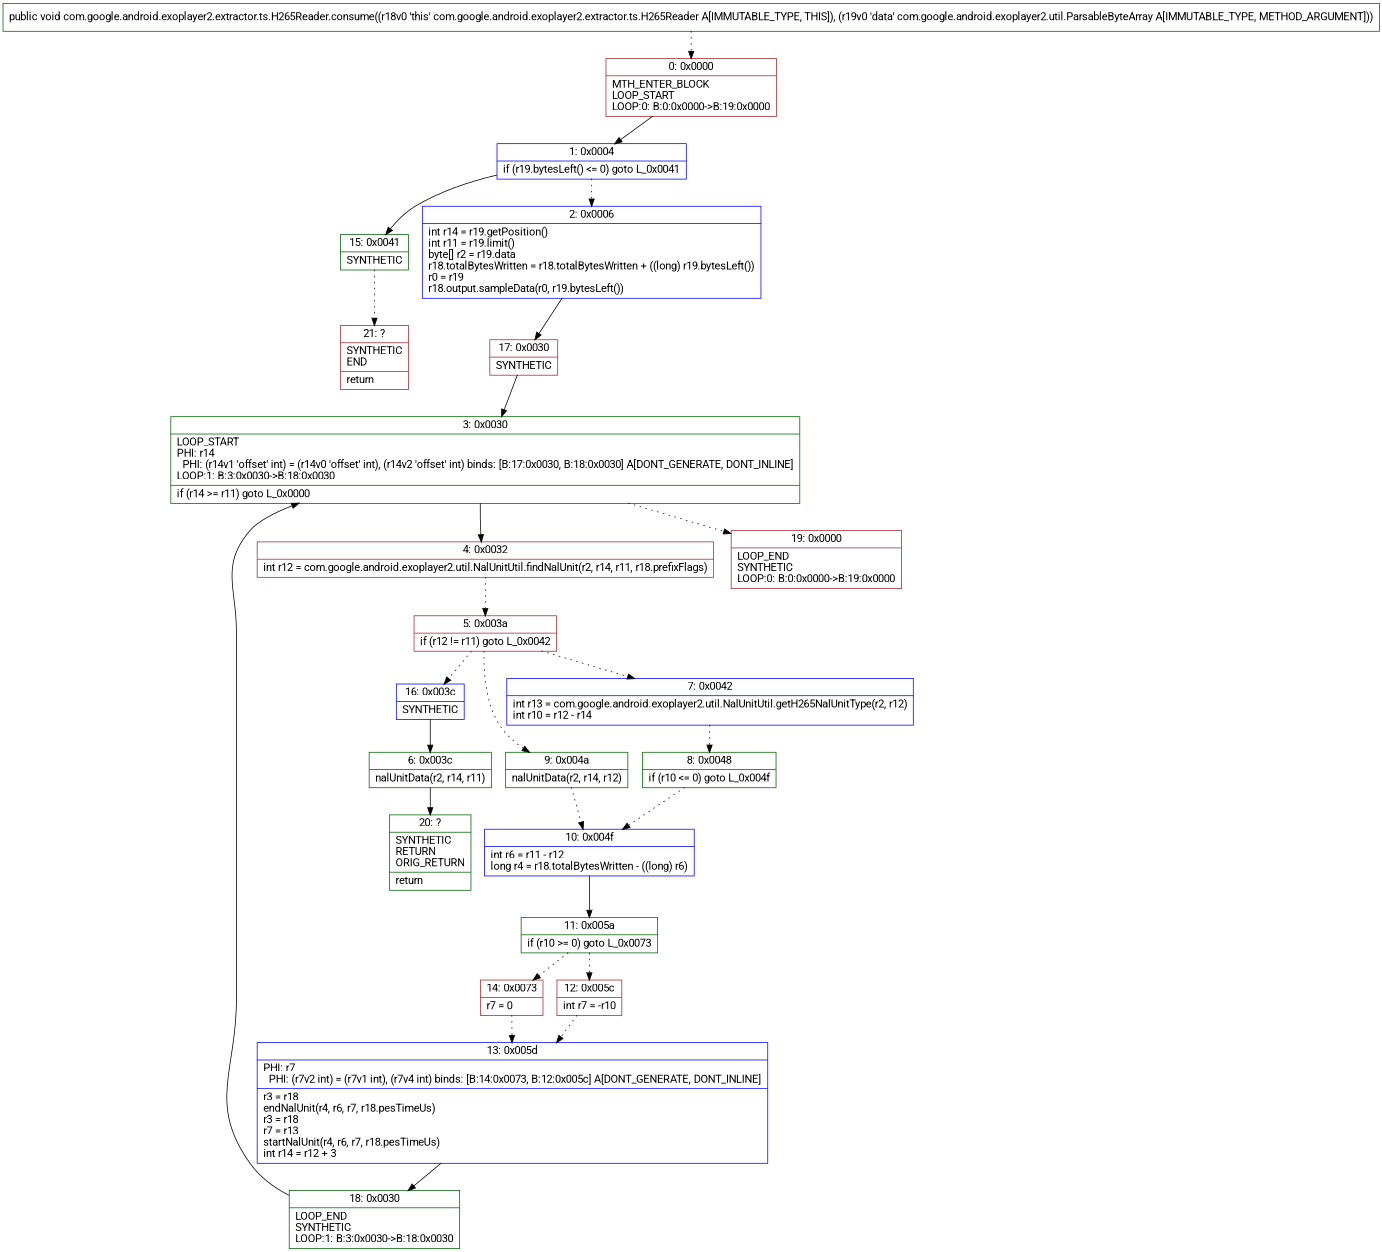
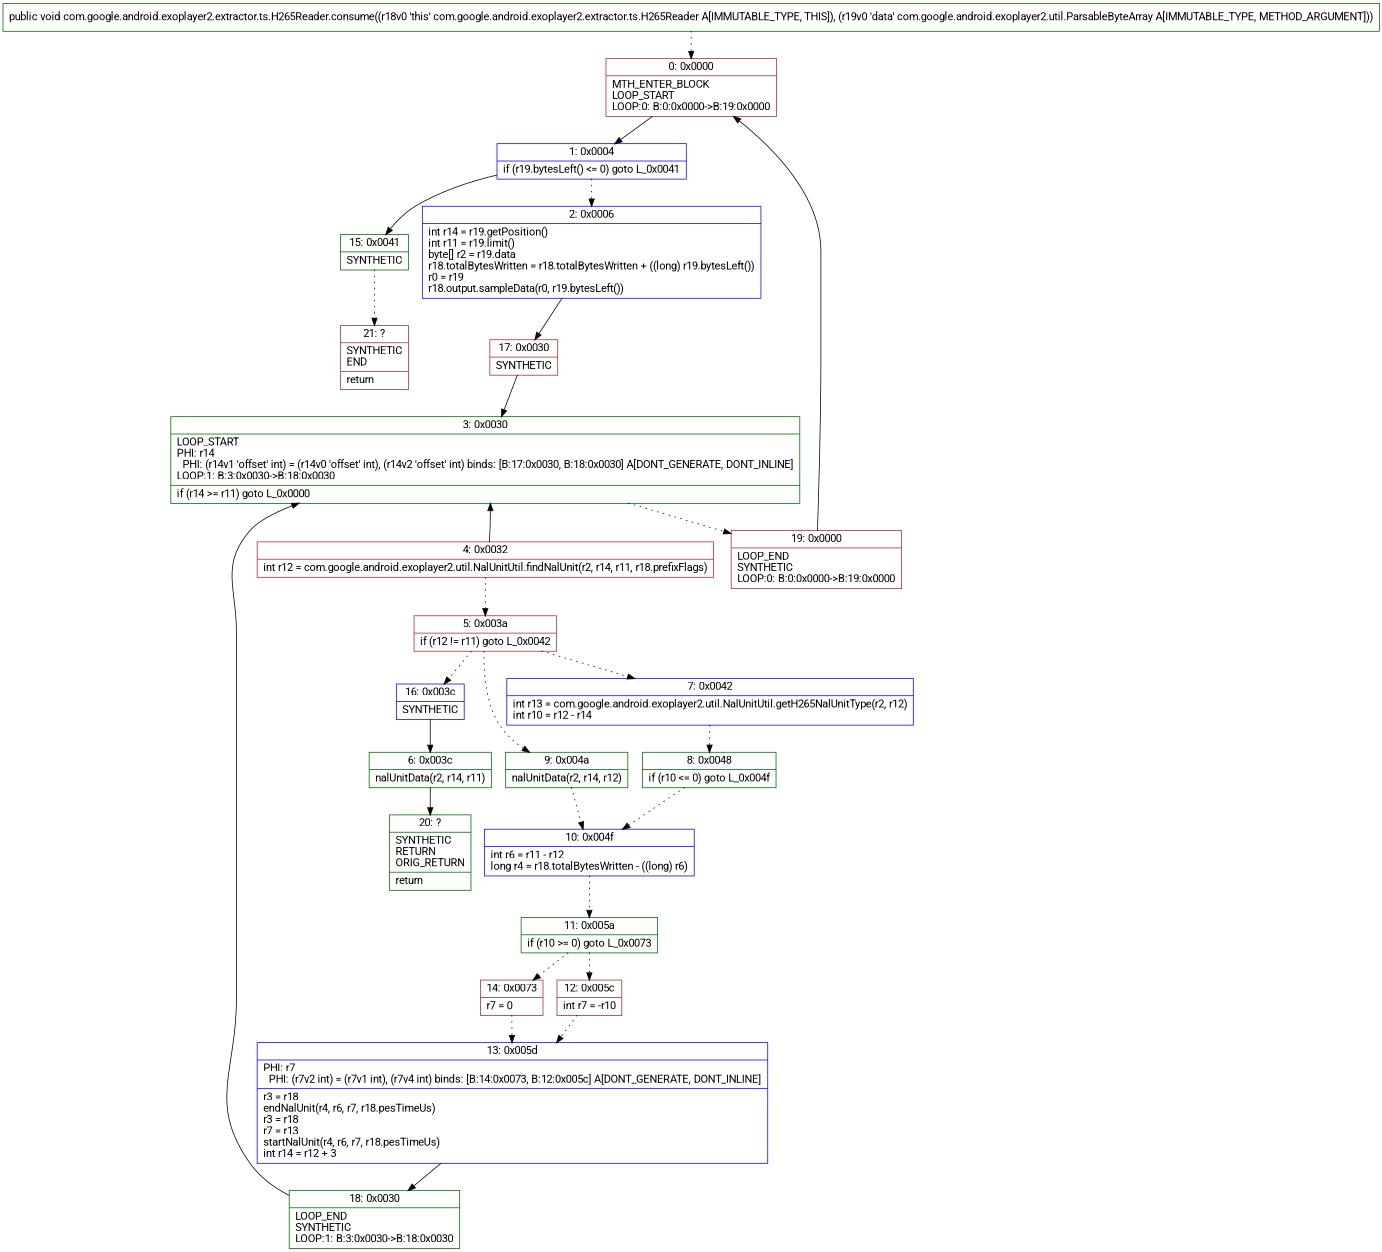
edge "19: 0x0000" -> "0: 0x0000": added
edge "3: 0x0030" -> "4: 0x0032": reversed
edge "10: 0x004f" -> "11: 0x005a": style solid -> dotted
